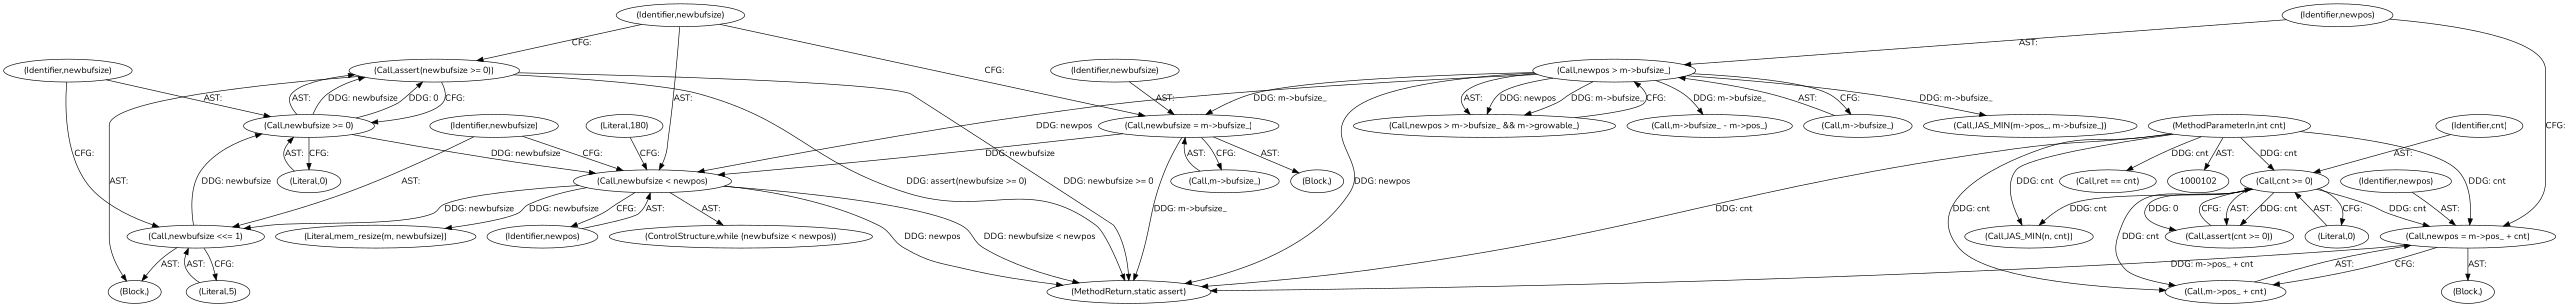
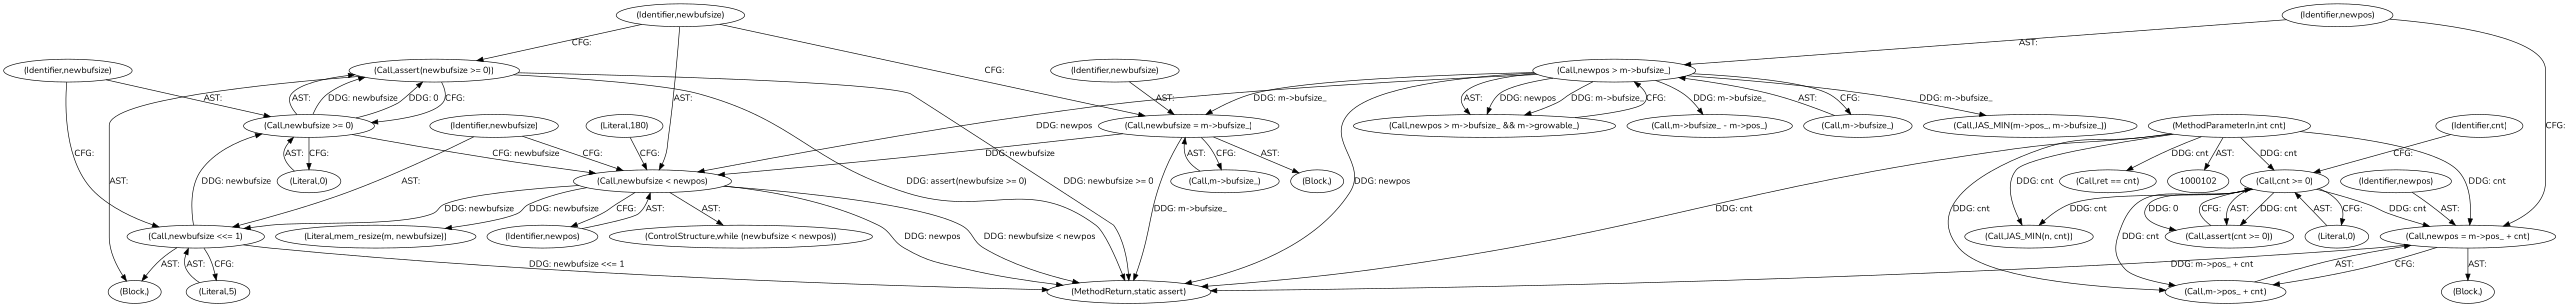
edge "(Call,newbufsize >= 0)" -> "(Call,newbufsize < newpos)": label "DDG: newbufsize" -> "CFG: newbufsize"
edge "(Identifier,cnt)" -> "(Call,cnt >= 0)": label "AST: " -> "CFG: "
edge "(Call,newbufsize <<= 1)" -> "(MethodReturn,static assert)": added, label "DDG: newbufsize <<= 1"
